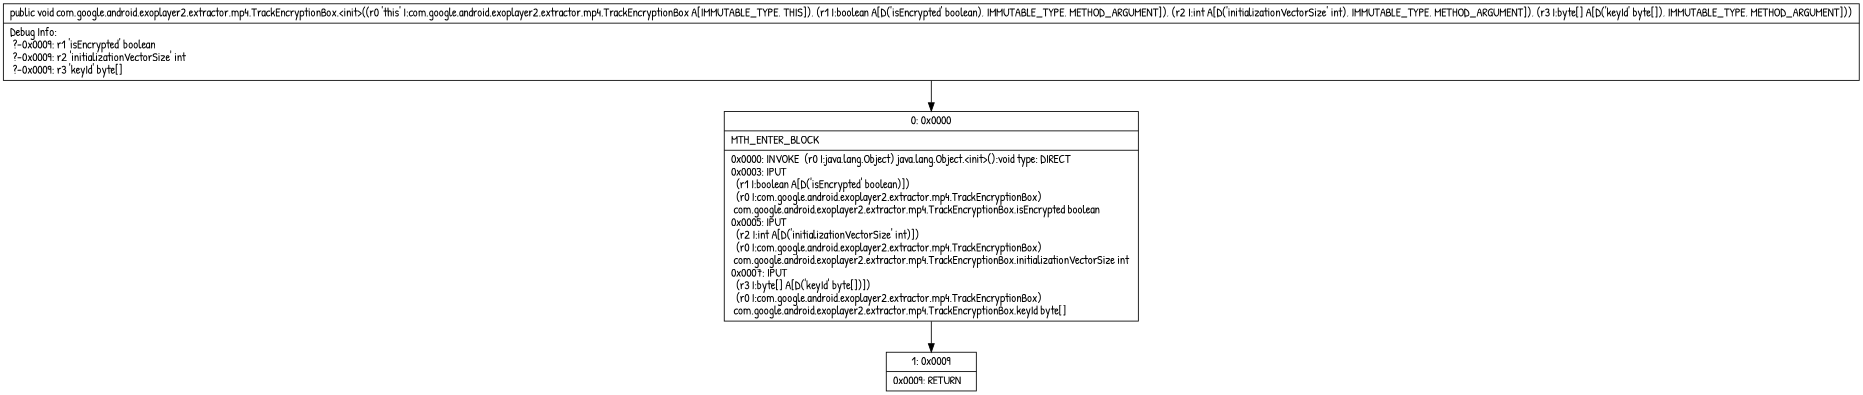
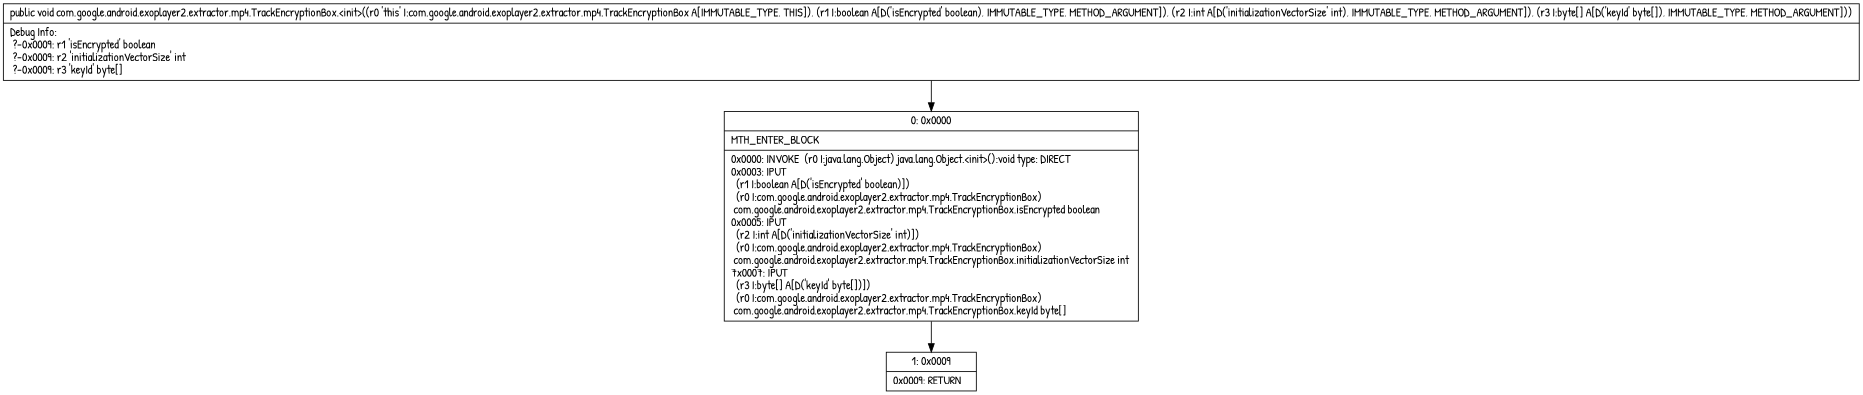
node "0: 0x0000": text "0x0007: IPUT" -> "7x0007: IPUT"
